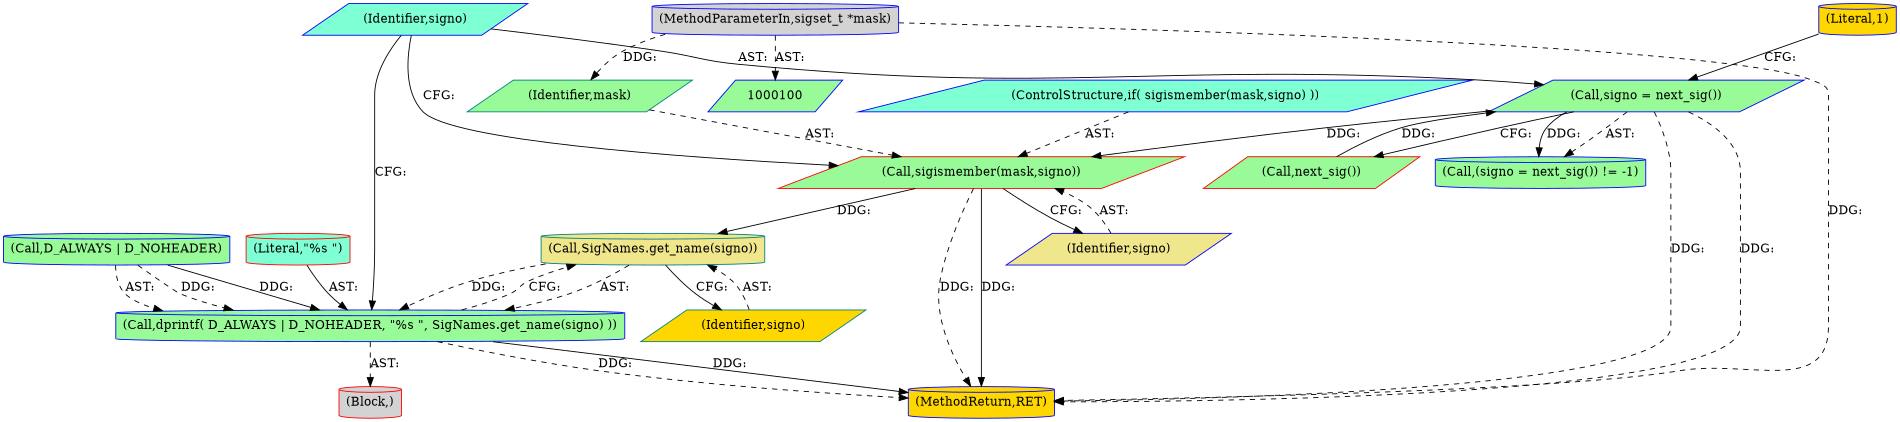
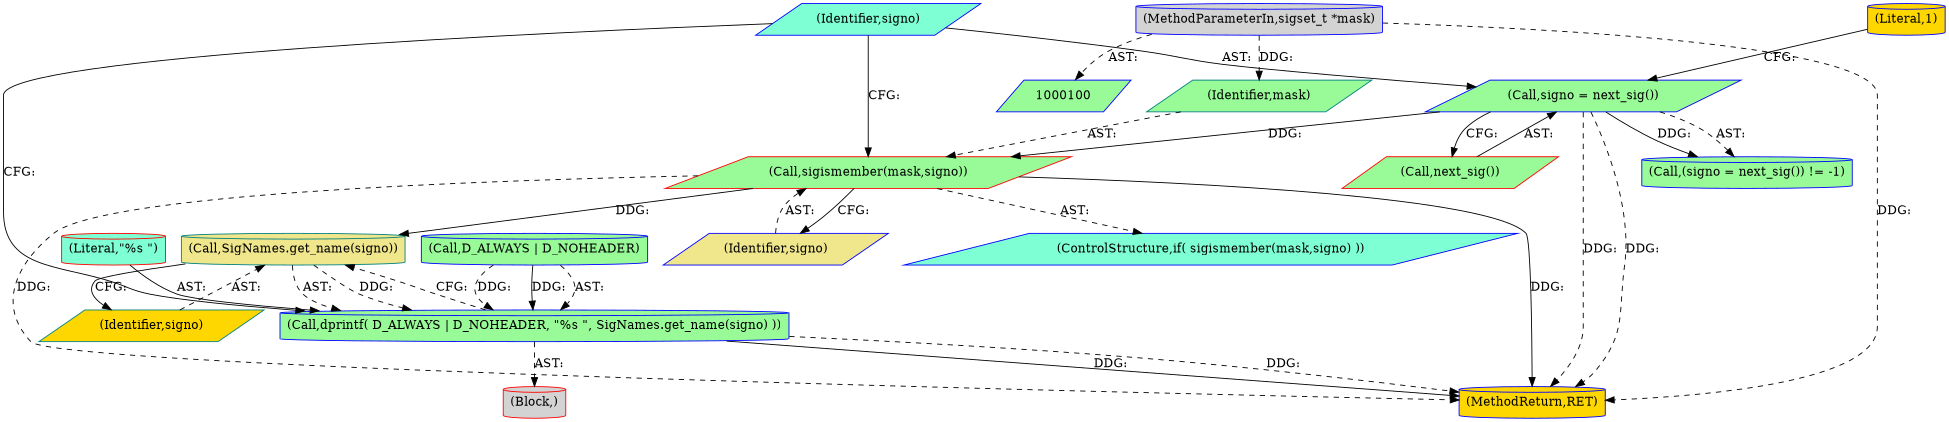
edge "(ControlStructure,if( sigismember(mask,signo) ))" -> "(Call,sigismember(mask,signo))": reversed
edge "(Call,next_sig())" -> "(Call,signo = next_sig())": label "DDG: " -> "AST: "
